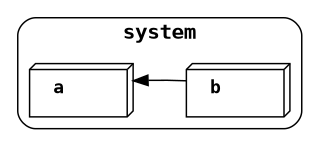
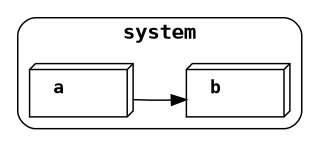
edge "b" -> "a": reversed
